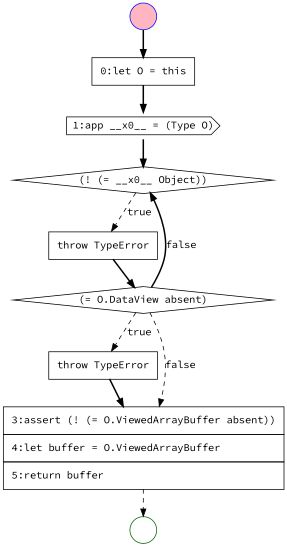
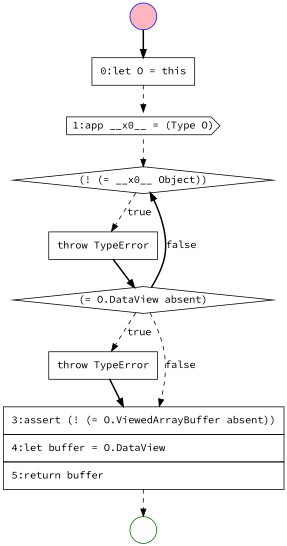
edge "0:let O = this" -> "1:app __x0__ = (Type O)": style bold -> dashed
edge "1:app __x0__ = (Type O)" -> "(! (= __x0__ Object))": style bold -> dashed
node "3:assert (! (= O.ViewedArrayBuffer absent))": text "4:let buffer = O.ViewedArrayBuffer" -> "4:let buffer = O.DataView"
